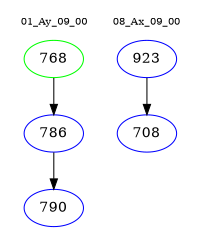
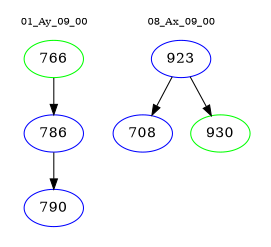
node "768": label "768" -> "766"
node "930": added
